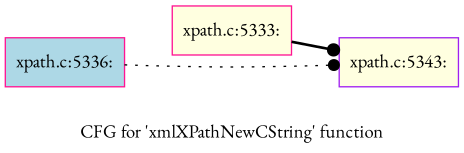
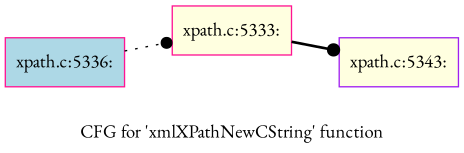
edge "xpath.c:5336:" -> "xpath.c:5343:": now "xpath.c:5336:" -> "xpath.c:5333:"
